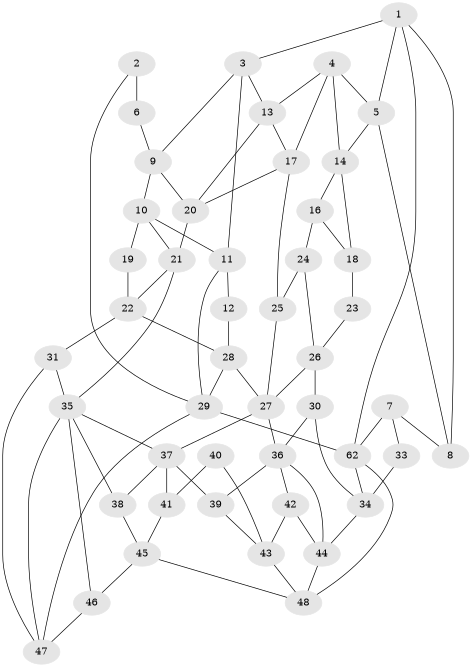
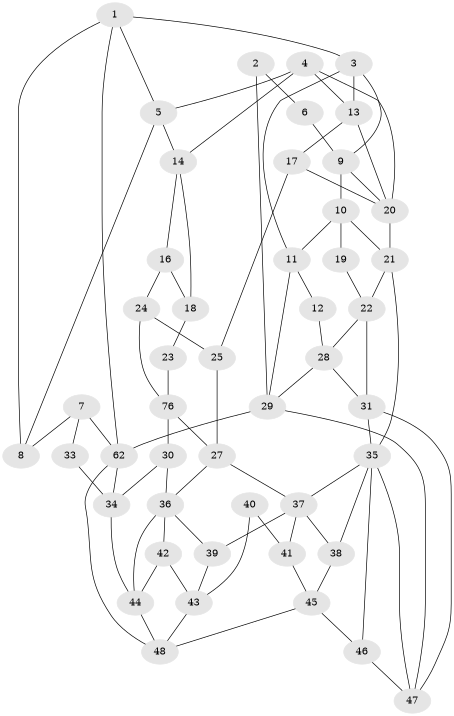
edge "4" -- "17": now "4" -- "20"
node "26": label "26" -> "76"
edge "28" -- "27": now "28" -- "31"
